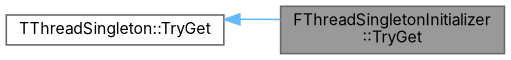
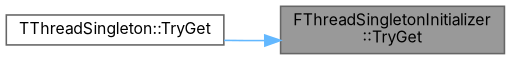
edge "FThreadSingletonInitializer ::TryGet" -> "TThreadSingleton::TryGet": reversed
